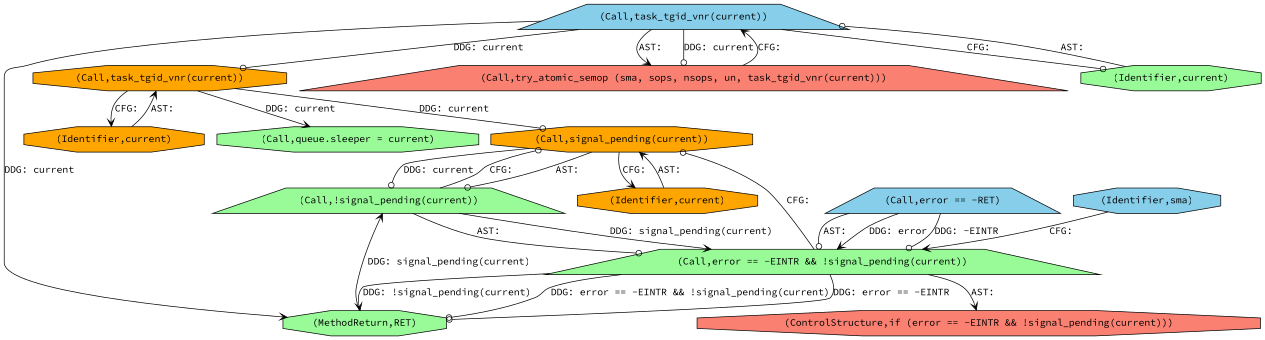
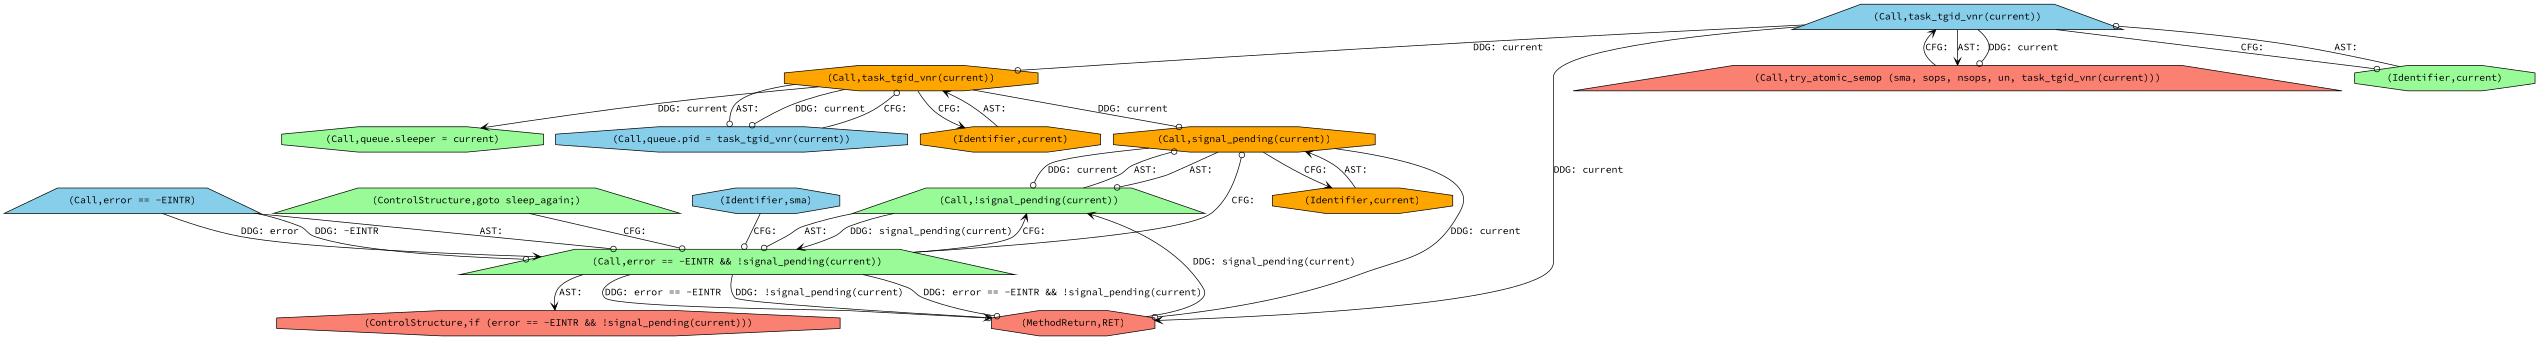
node "(Call,queue.pid = task_tgid_vnr(current))": added
edge "(Call,!signal_pending(current))" -> "(Call,signal_pending(current))": label "CFG: " -> "AST: "
node "(ControlStructure,goto sleep_again;)": added
node "(Call,error == -RET)": label "(Call,error == -RET)" -> "(Call,error == -EINTR)"
edge "(Identifier,sma)" -> "(Call,error == -EINTR && !signal_pending(current))": arrowhead vee -> odot
edge "(Call,error == -EINTR && !signal_pending(current))" -> "(Call,!signal_pending(current))": added, label "CFG:"
edge "(Call,signal_pending(current))" -> "(MethodReturn,RET)": added, label "DDG: current"
node "(MethodReturn,RET)": fillcolor palegreen -> salmon
